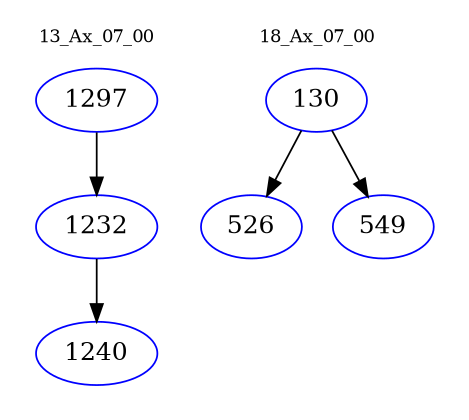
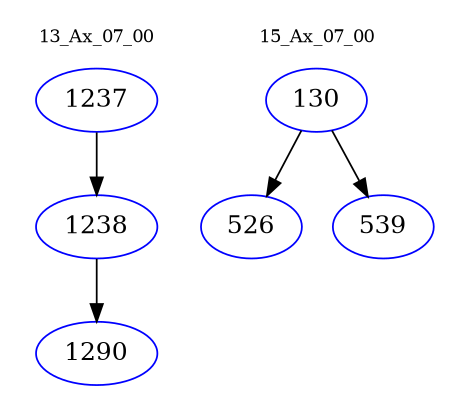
cluster "18_Ax_07_00": label "18_Ax_07_00" -> "15_Ax_07_00"
node "1297": label "1297" -> "1237"
node "1232": label "1232" -> "1238"
node "549": label "549" -> "539"
node "1240": label "1240" -> "1290"
